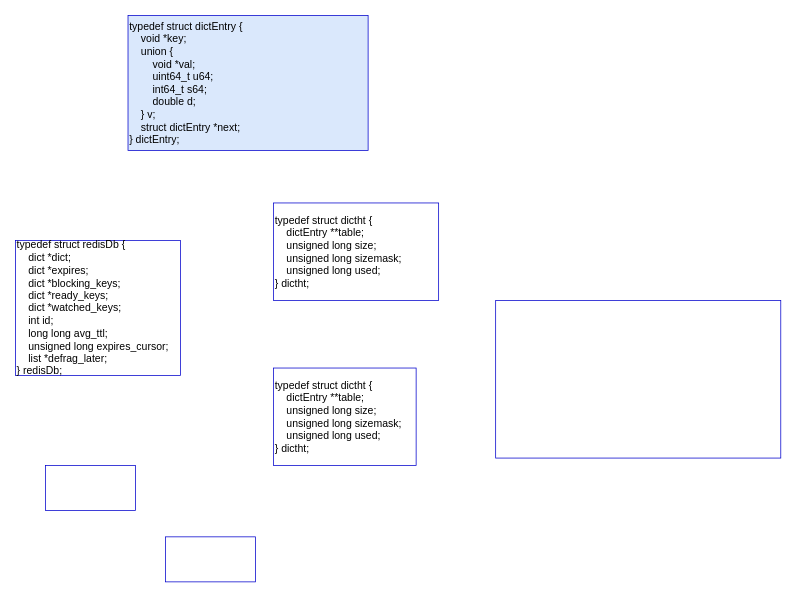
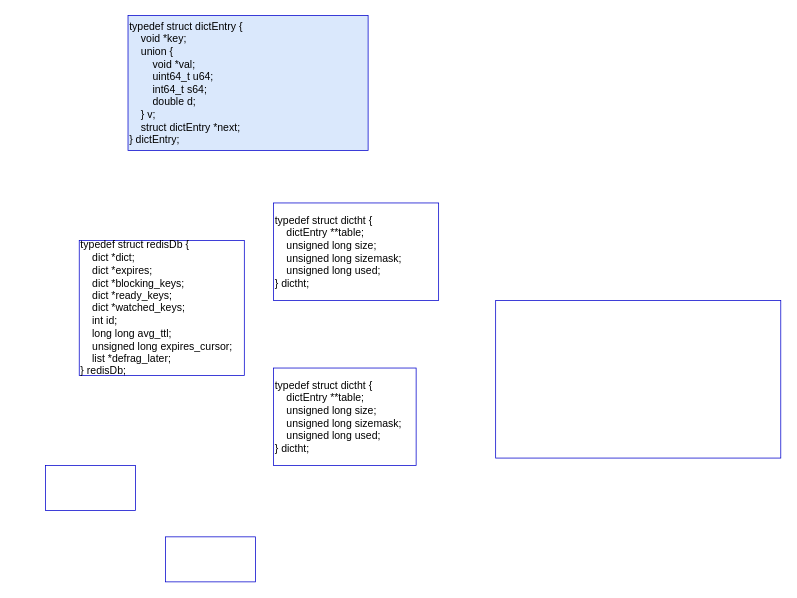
node "typedef struct redisDb { dict *dict; dict *expires; dict *blocking_keys; dict *ready_keys; dict *watched_keys; int id; long long avg_ttl; unsigned long expires_cursor; list *defrag_later; } redisDb;": moved (98, 308) -> (162, 308)
